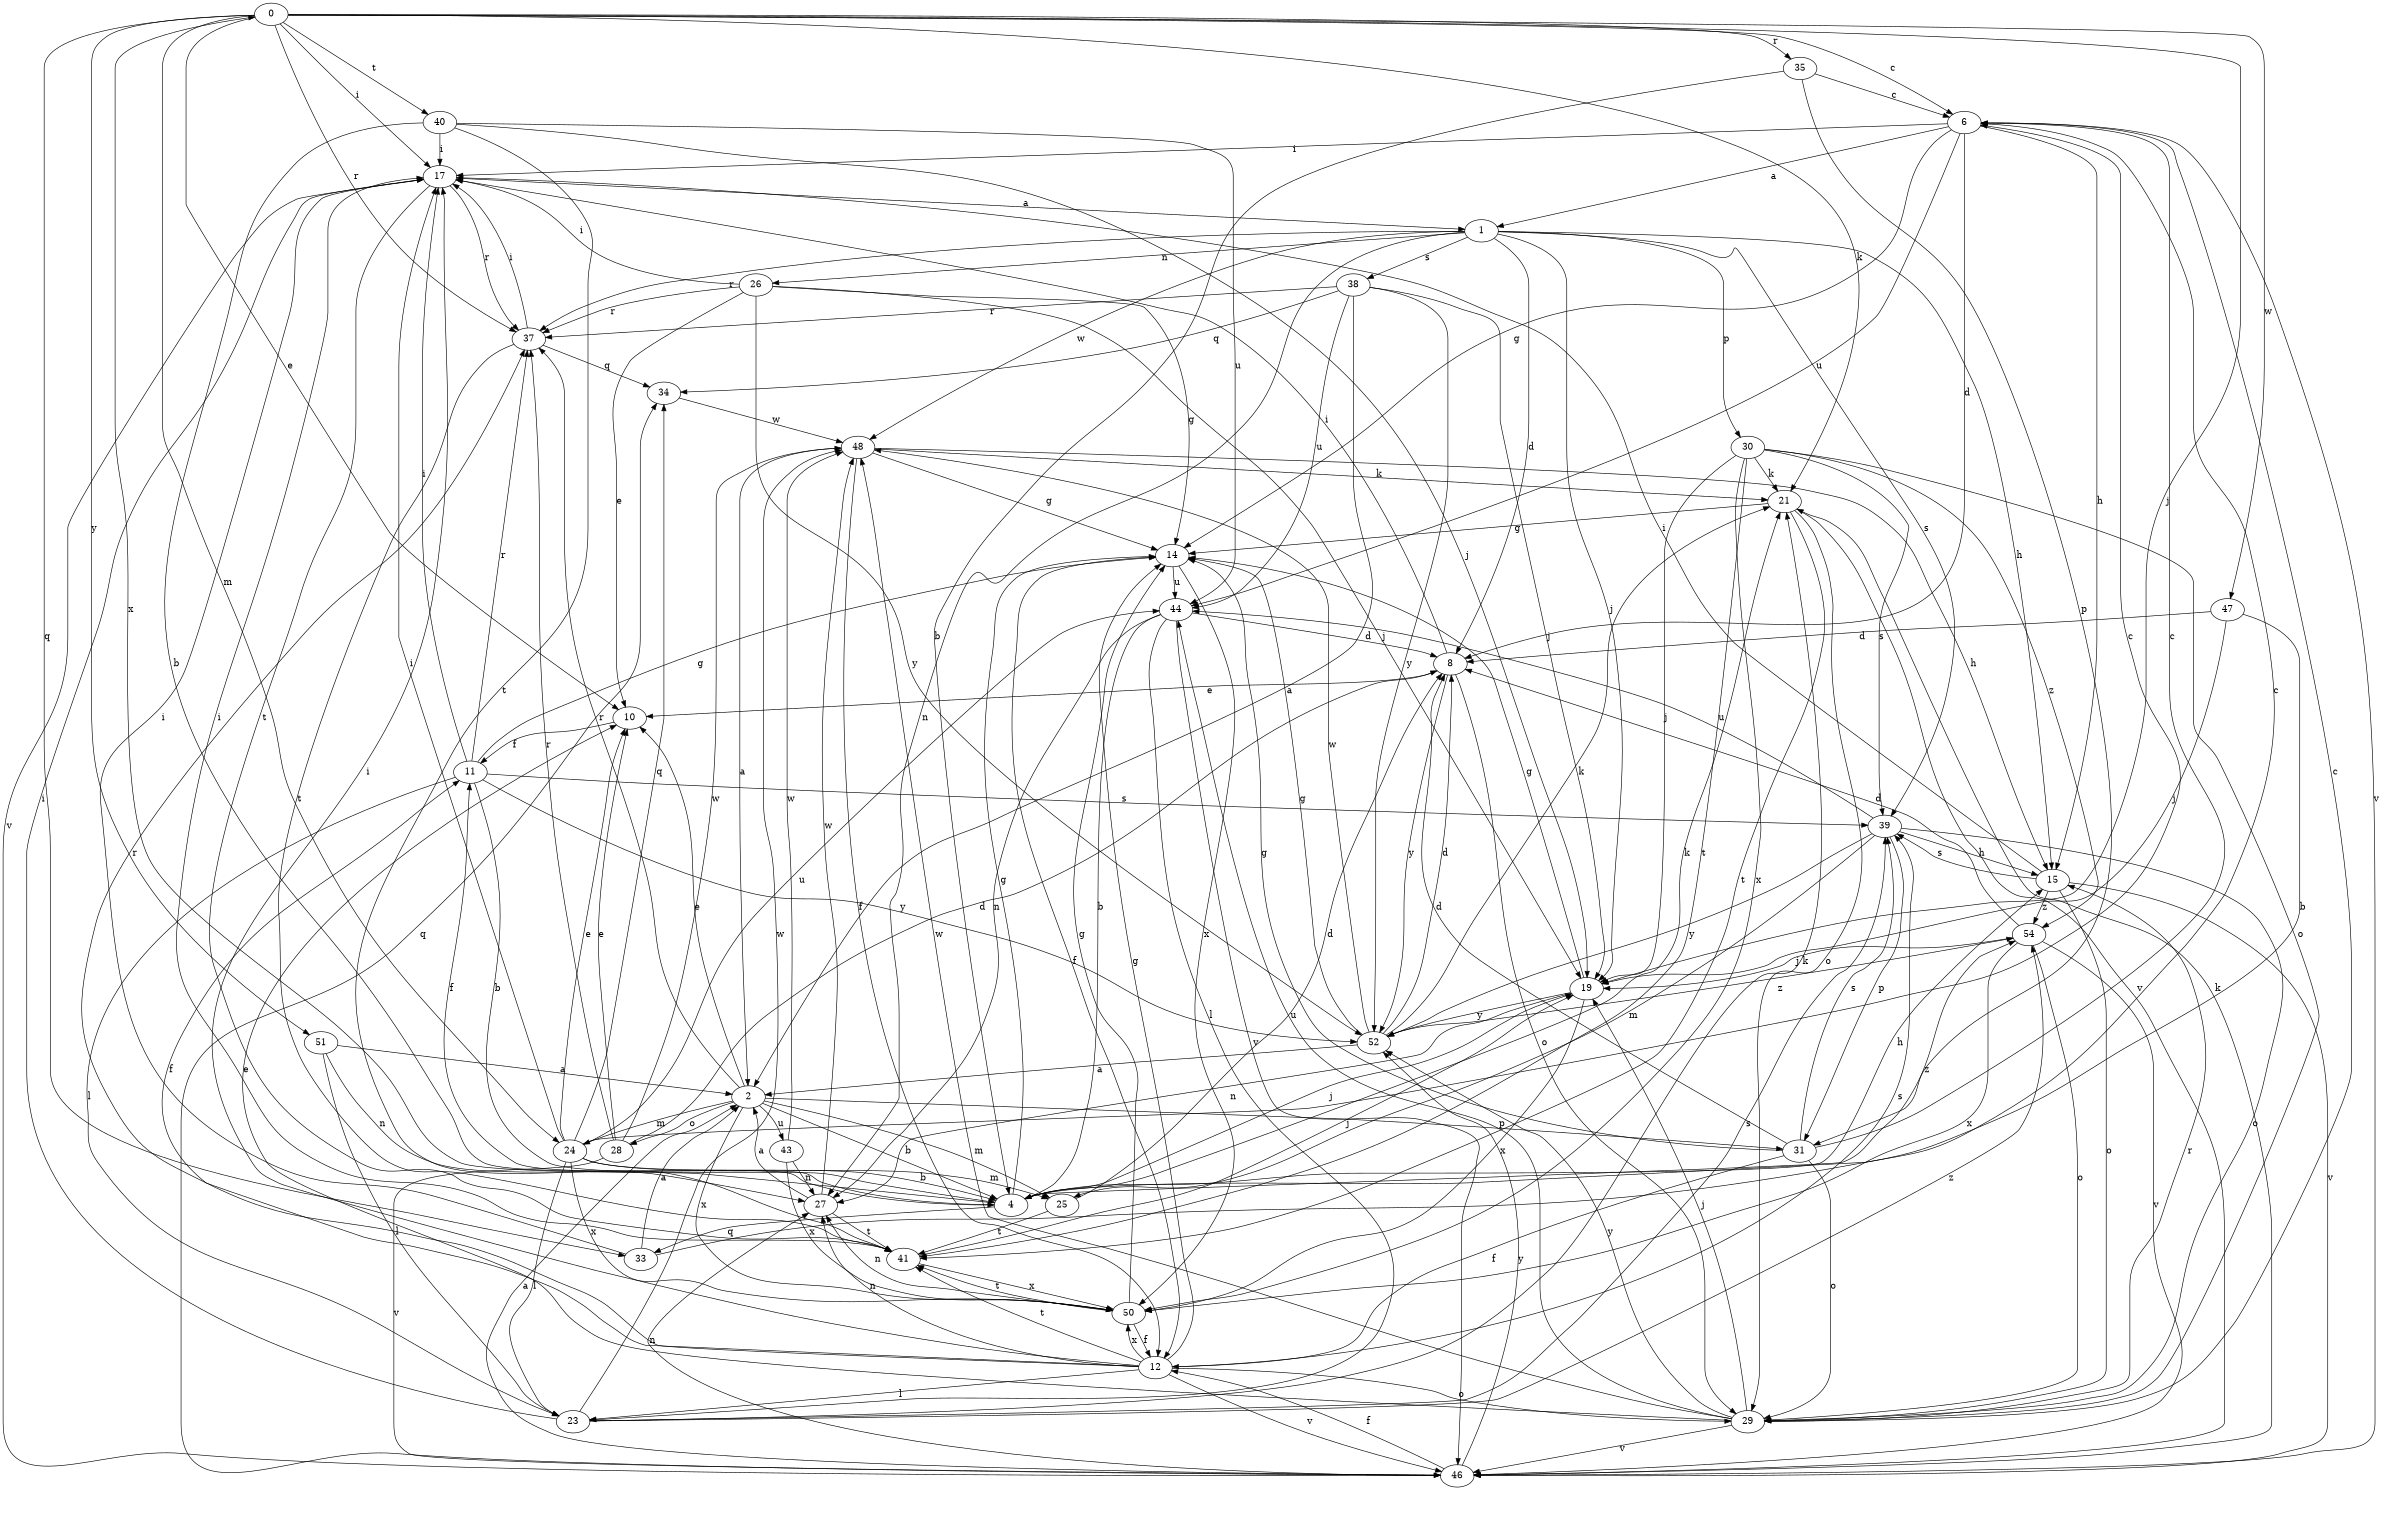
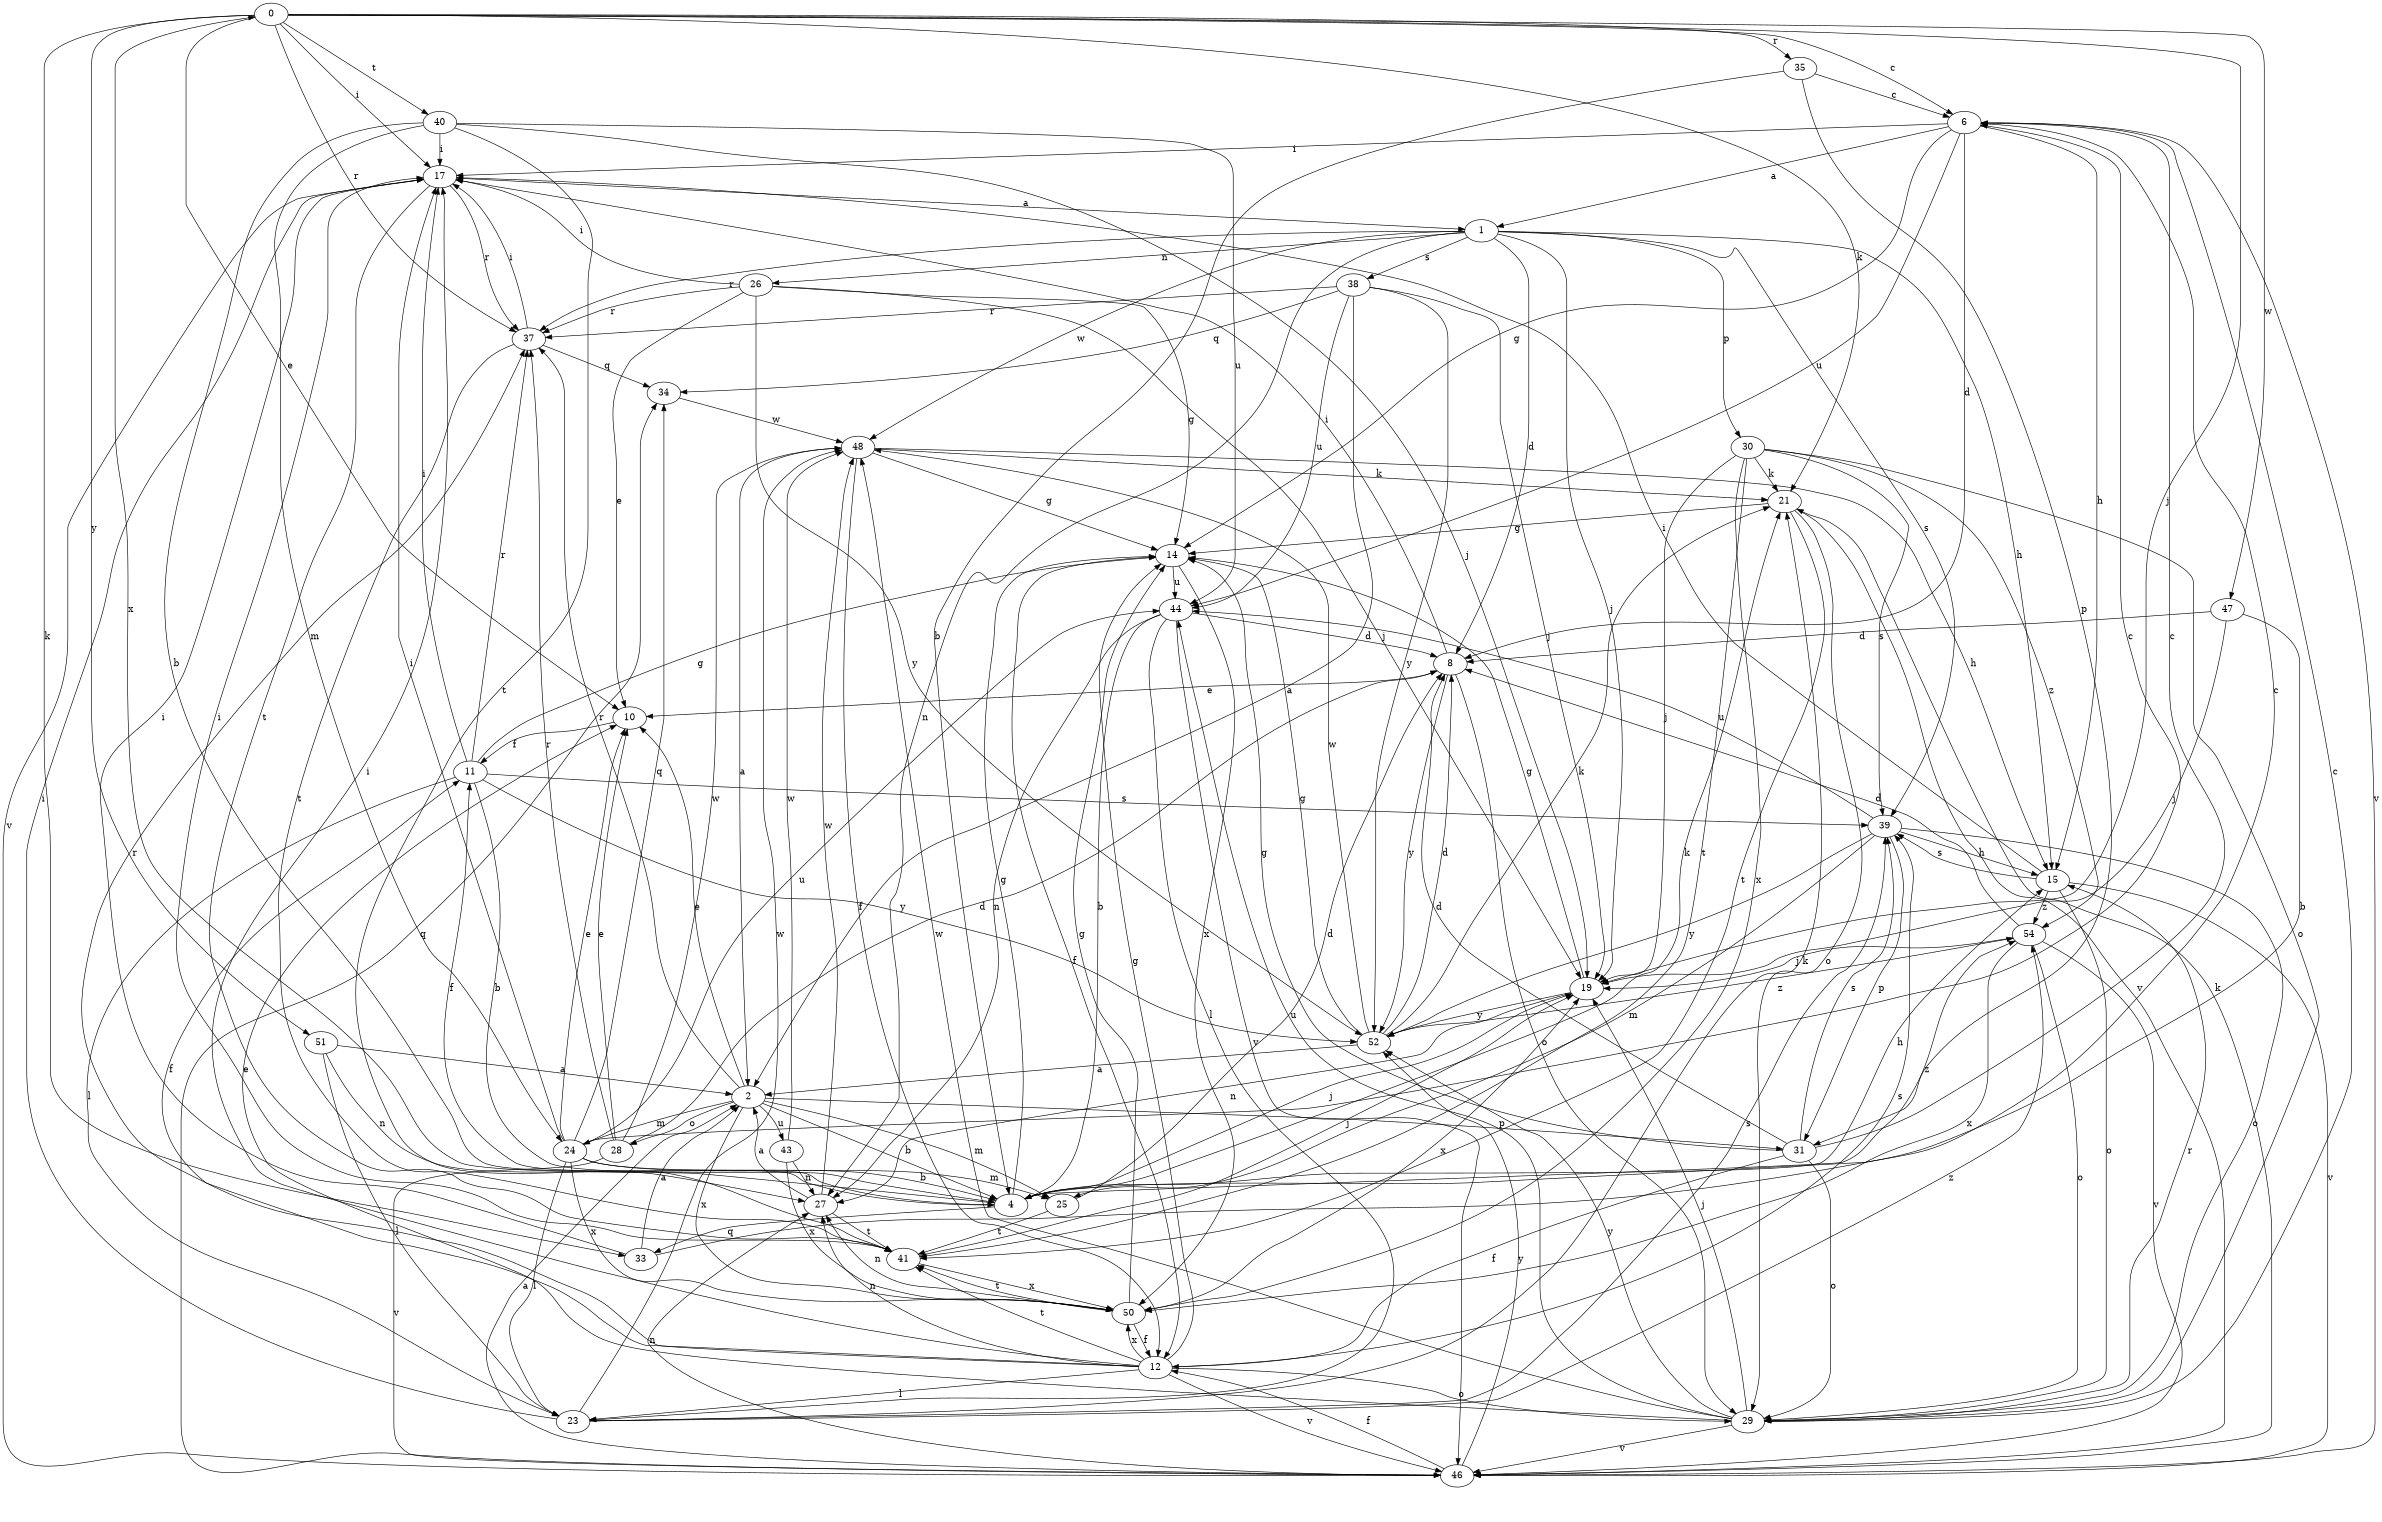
edge "0" -> "24": now "40" -> "24"
edge "0" -> "33": label "q" -> "k"
edge "19" -> "50": reversed
